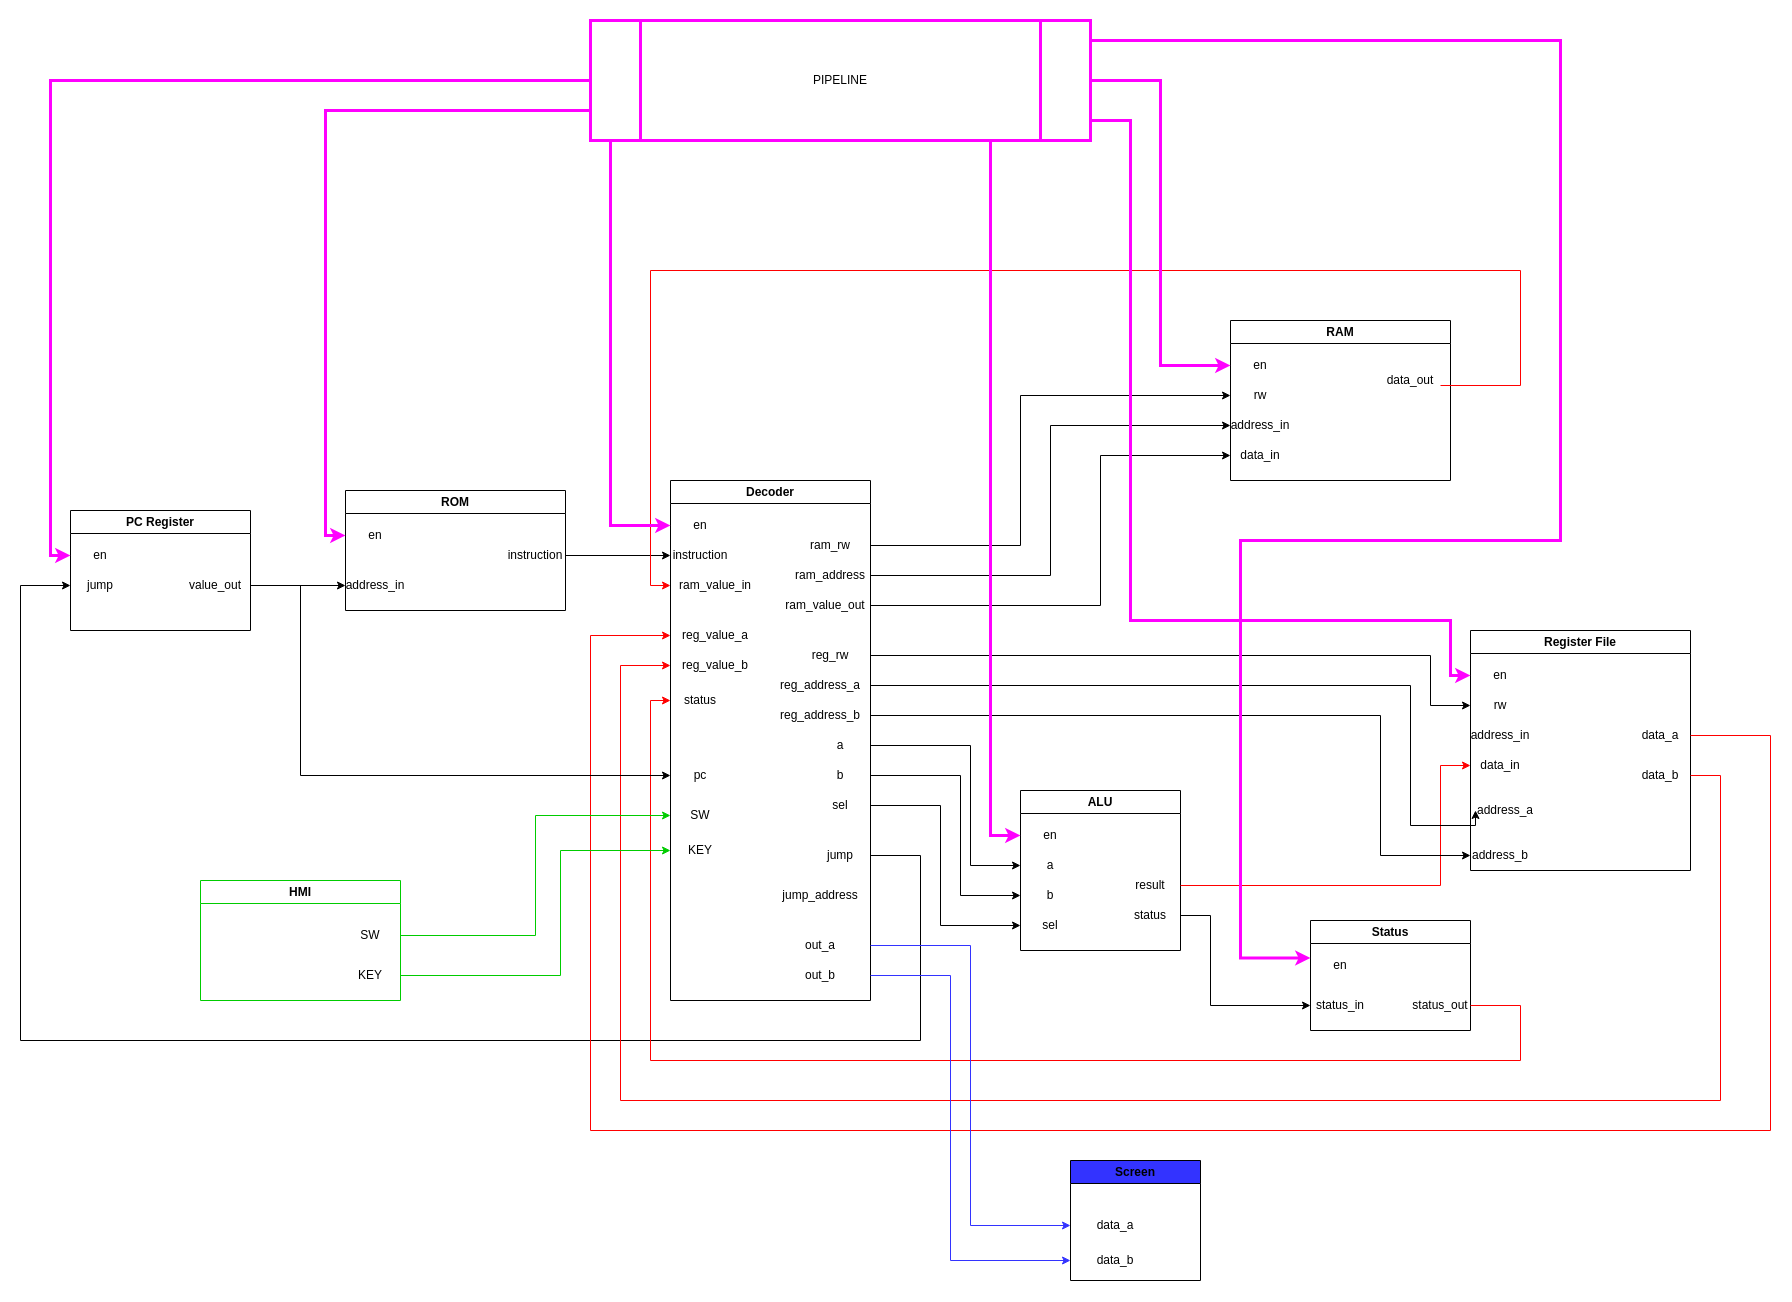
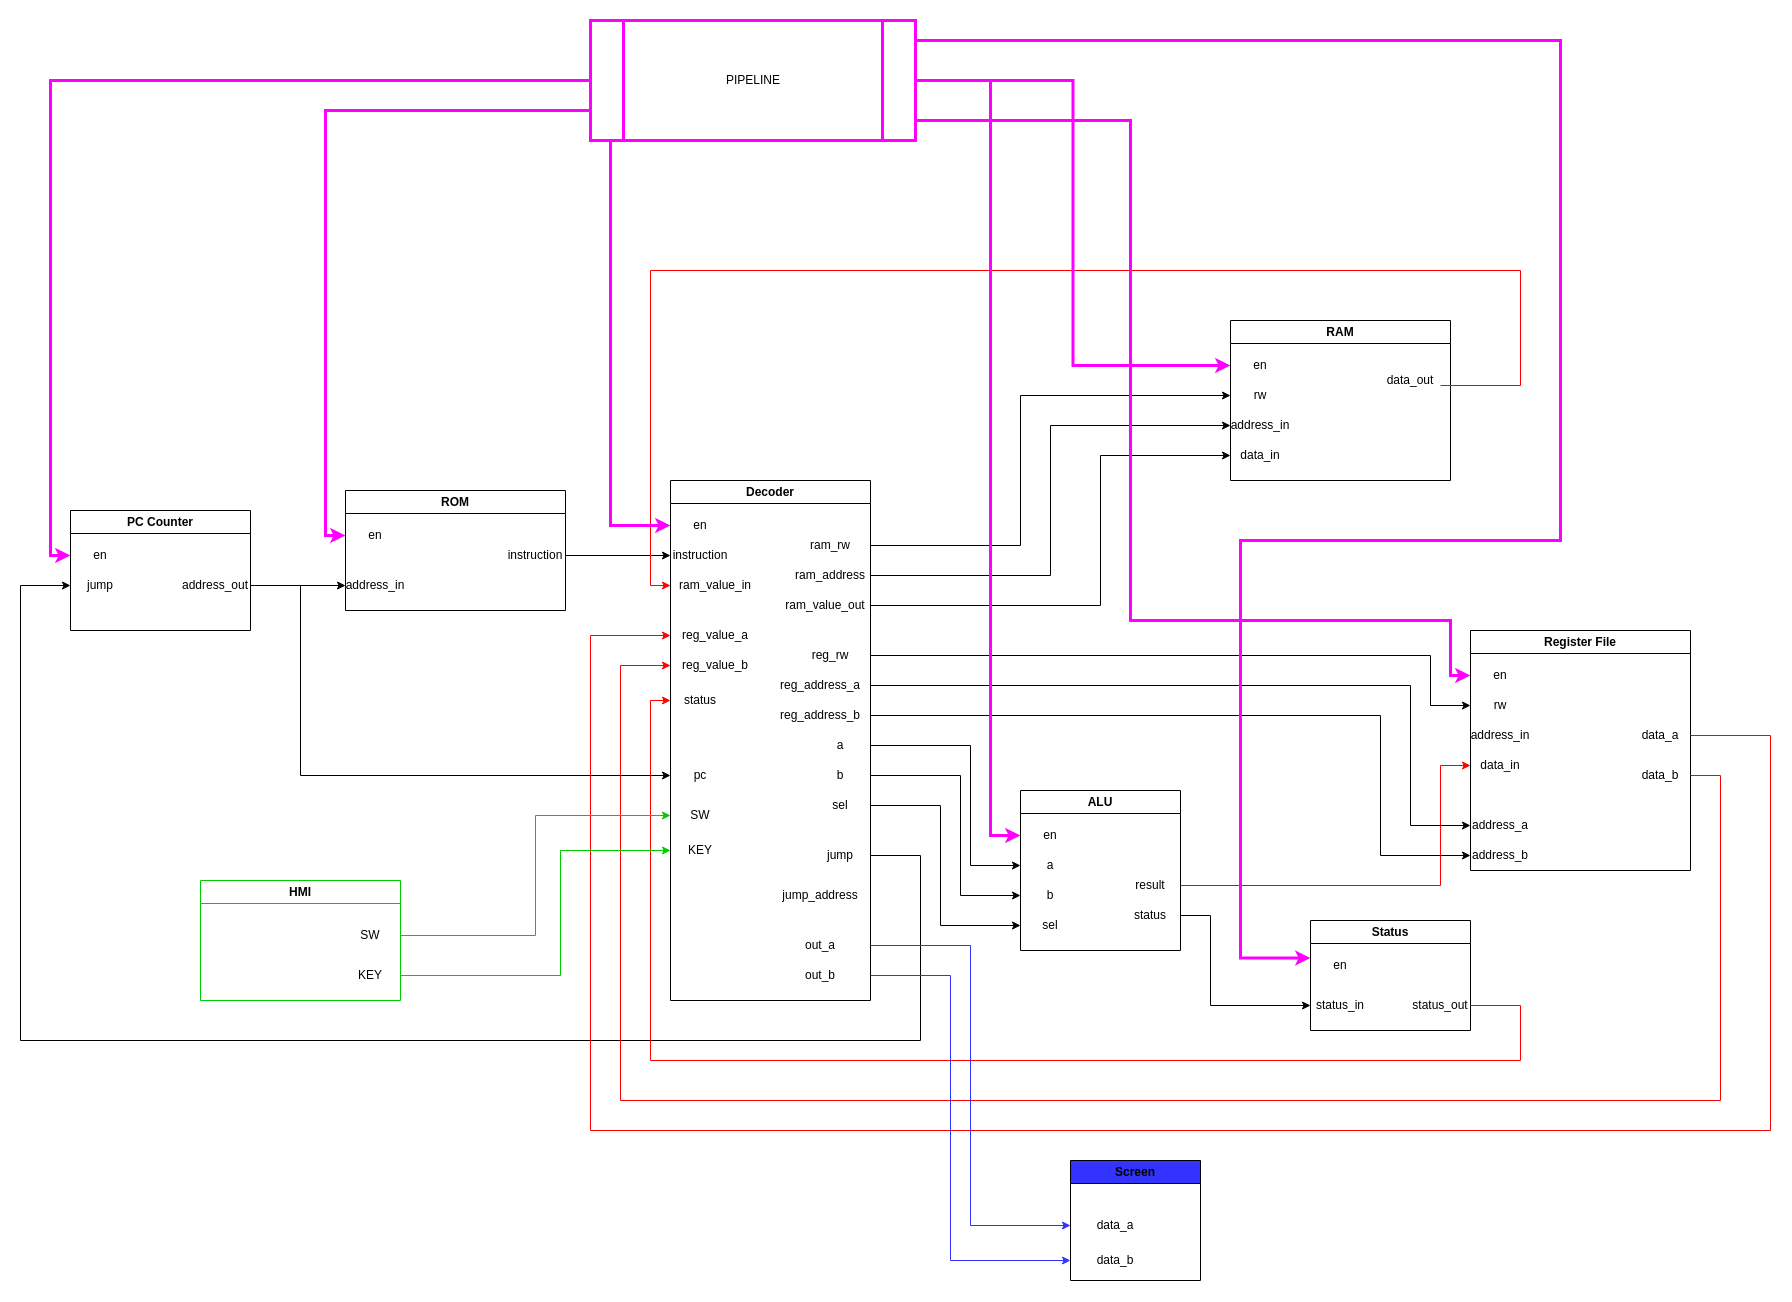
node "PIPELINE": size 500x120 -> 325x120
node "PC Register": label "PC Register" -> "PC Counter"
node "value_out": label "value_out" -> "address_out"
node "address_a": moved (1506, 811) -> (1501, 826)
